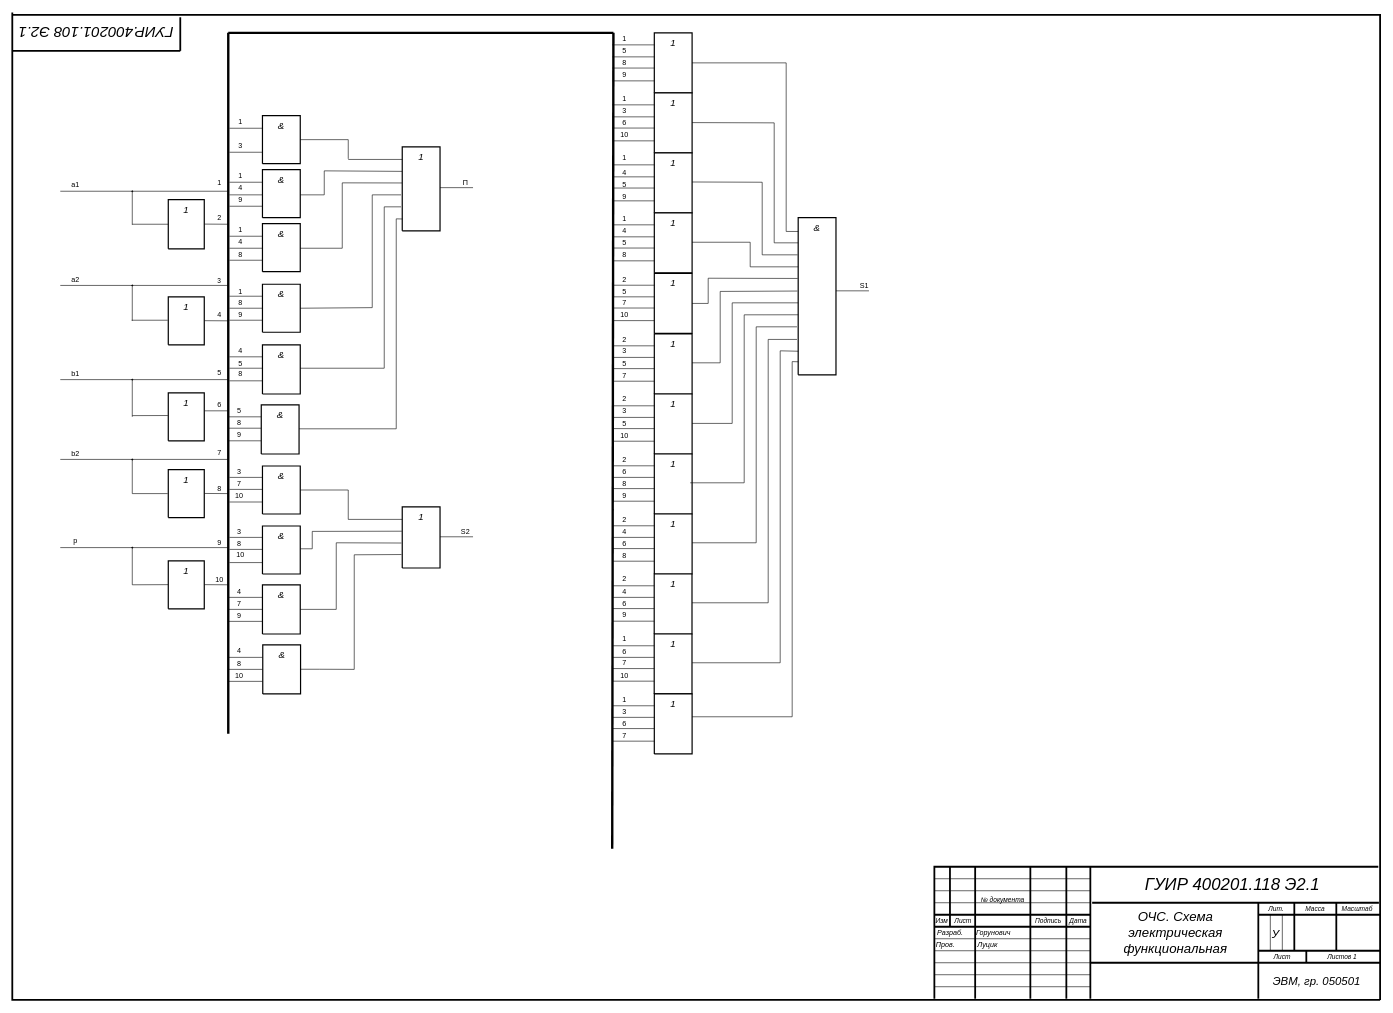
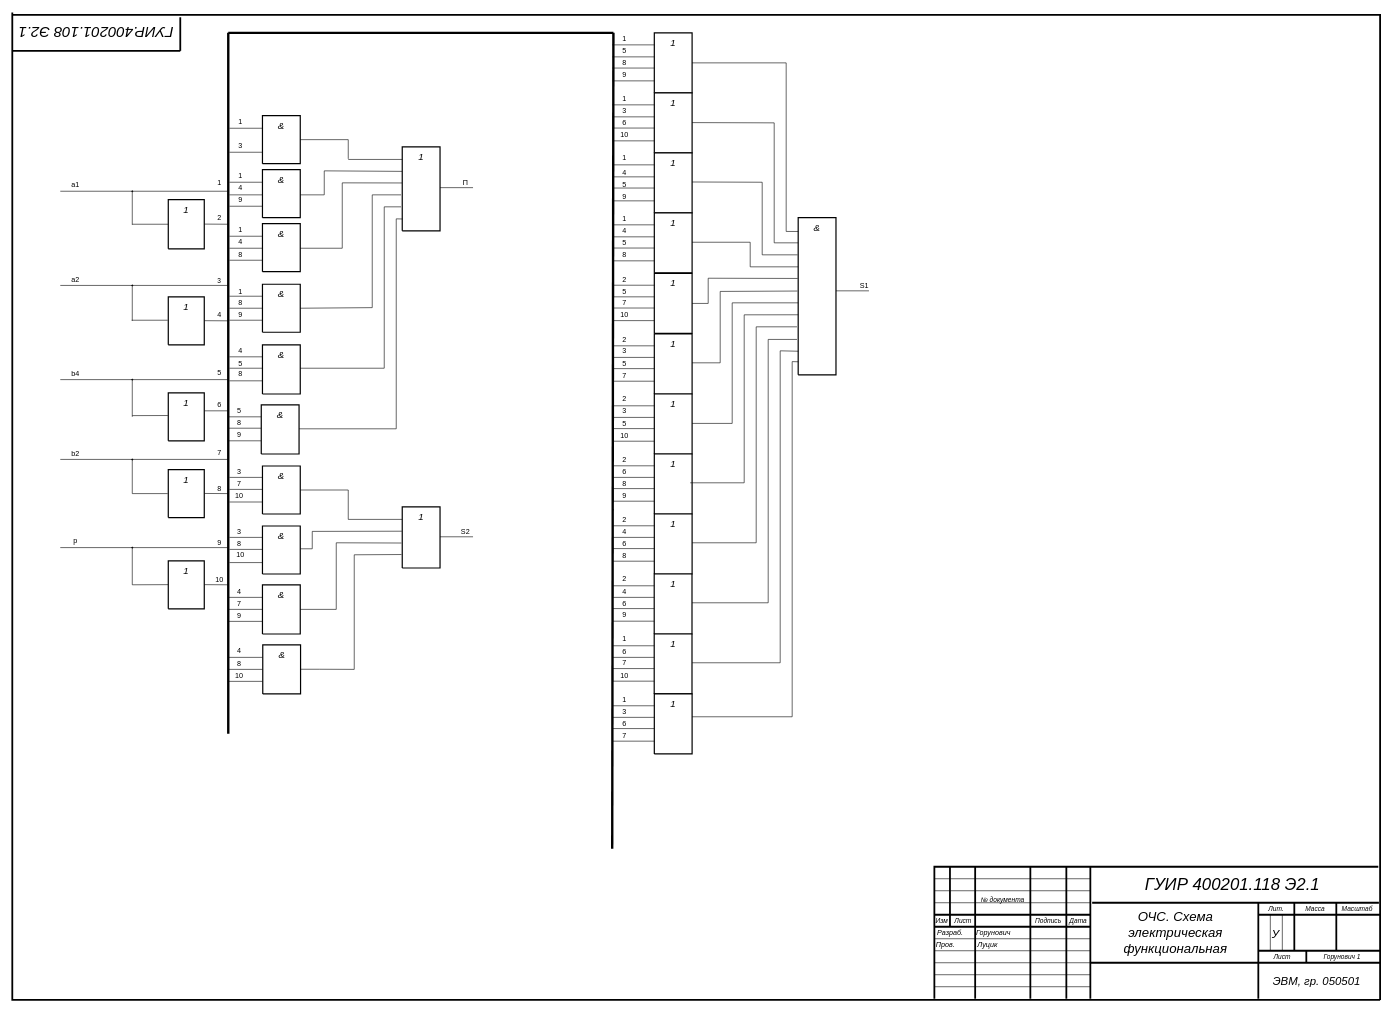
node "b1": label "b1" -> "b4"
node "Листов 1": label "Листов 1" -> "Горунович 1"
